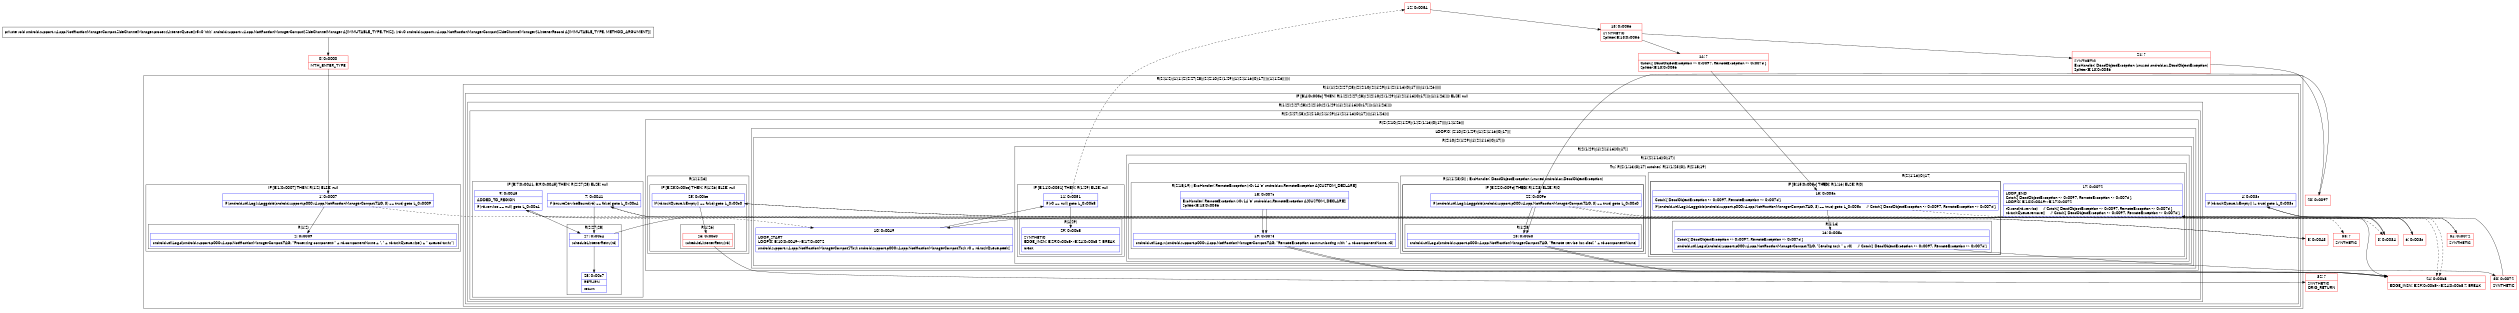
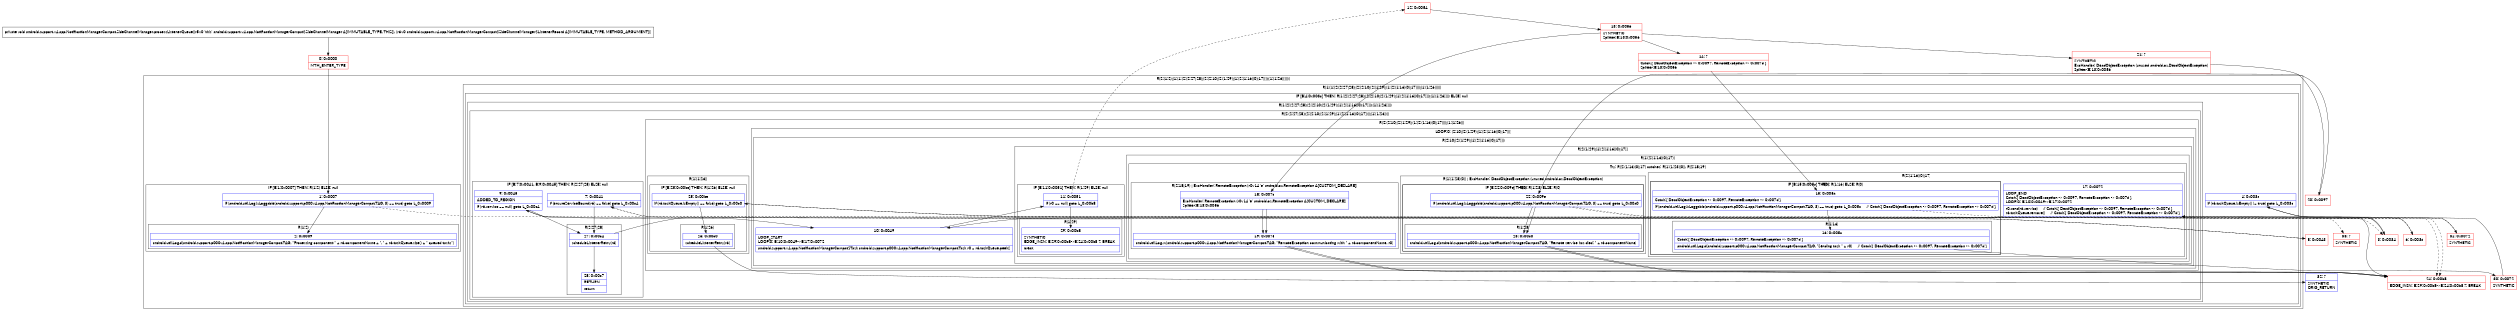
edge "13: 0x0056" -> "18: 0x007d": added
edge "6: 0x003d" -> "7: 0x0041": style solid -> dashed
edge "9: 0x0045" -> "10: 0x0049": style dashed -> solid
node "26: 0x00c0": color red -> blue
node "32: ?": color red -> blue
